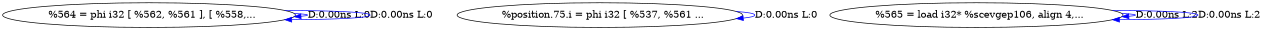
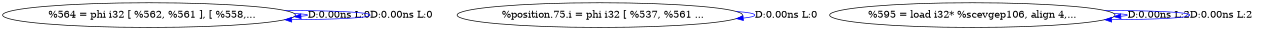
node "%565 = load i32* %scevgep106, align 4,...": label "%565 = load i32* %scevgep106, align 4,..." -> "%595 = load i32* %scevgep106, align 4,..."
